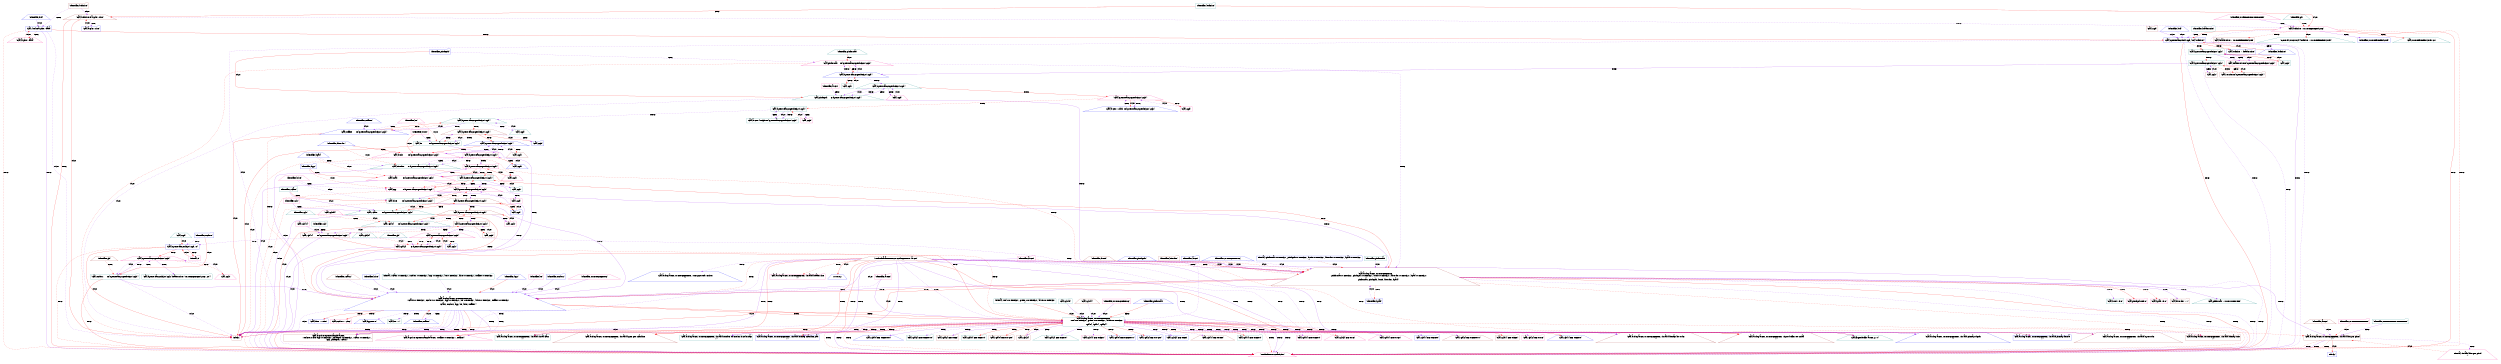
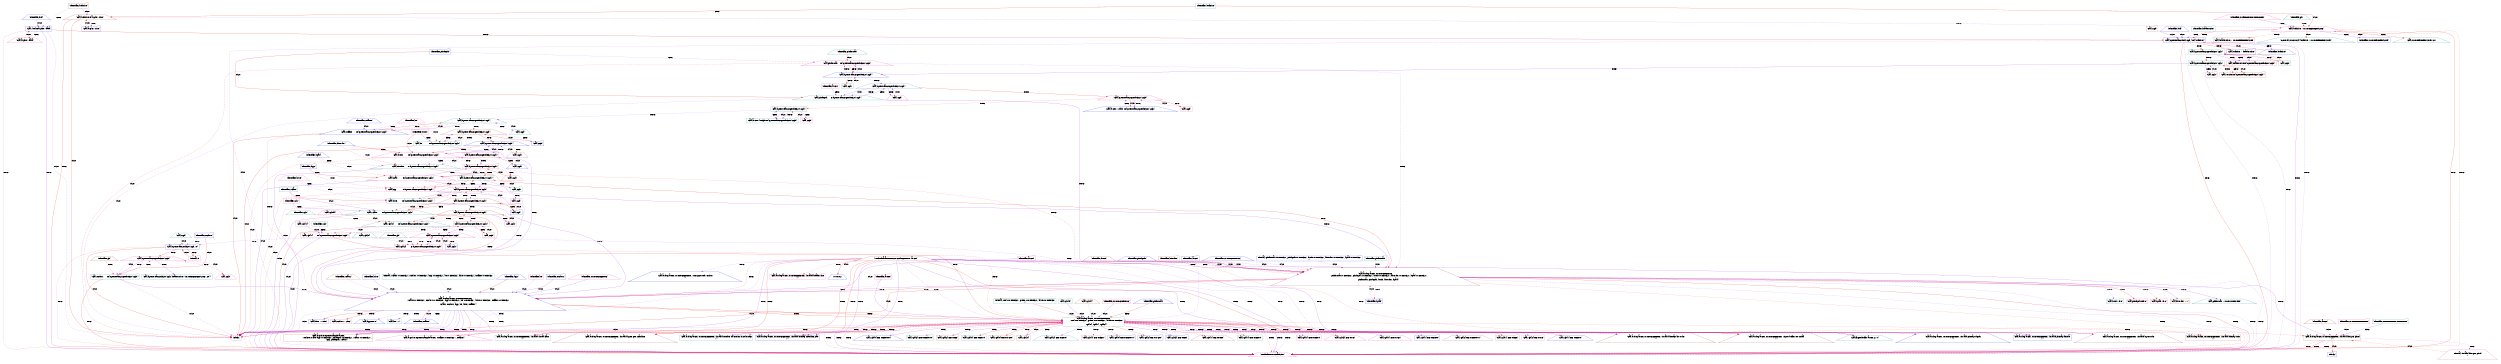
edge "(Identifier,XWD_HEADER_SIZE)" -> "(Call,buf_size < XWD_HEADER_SIZE)": added, label "AST:"
